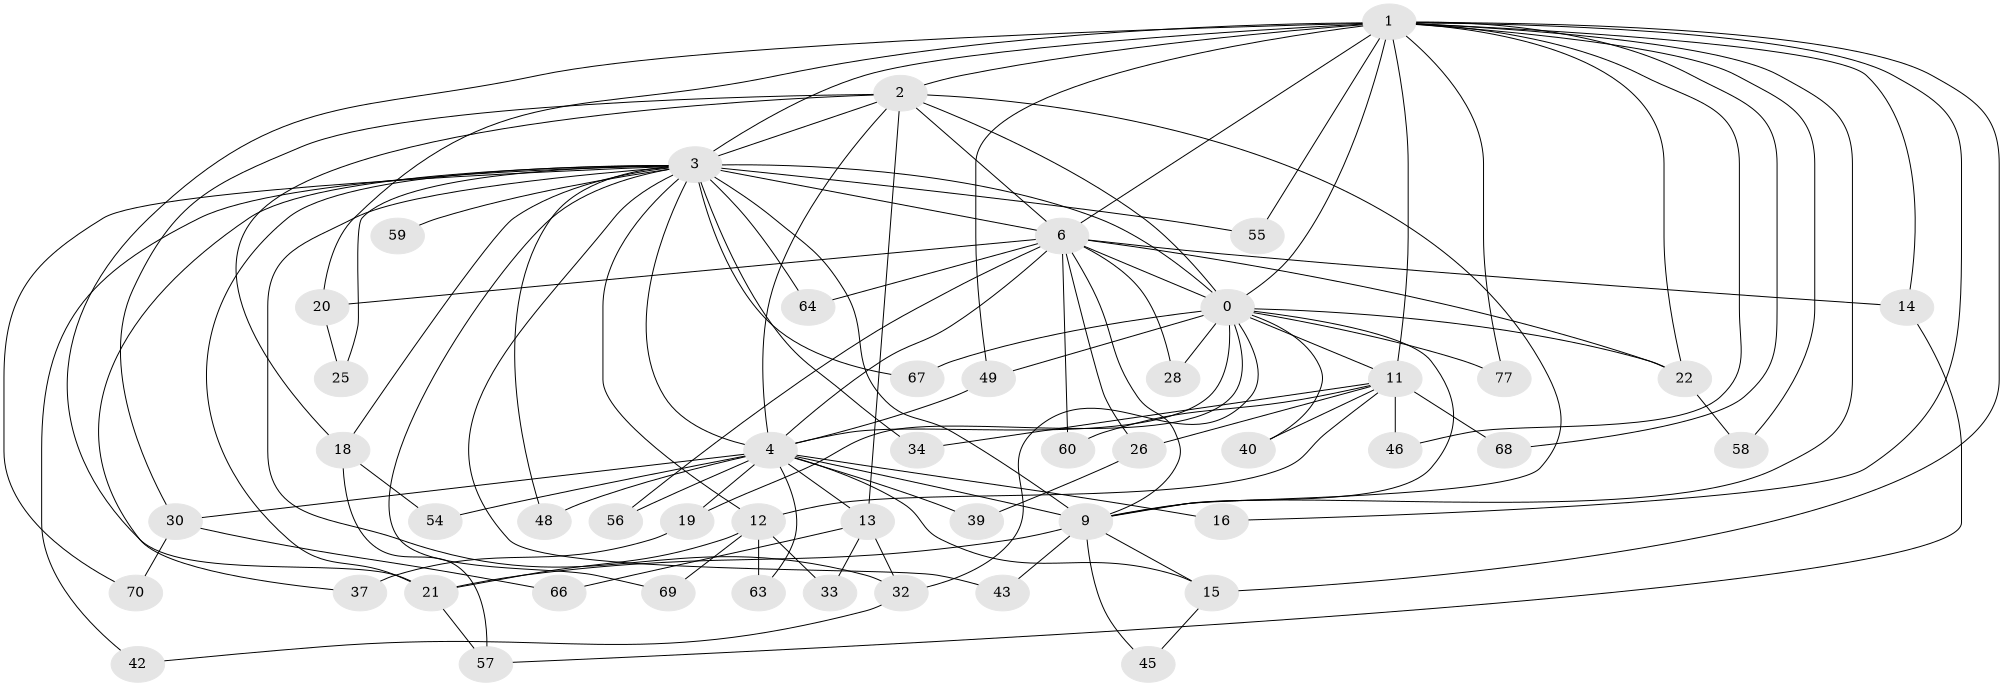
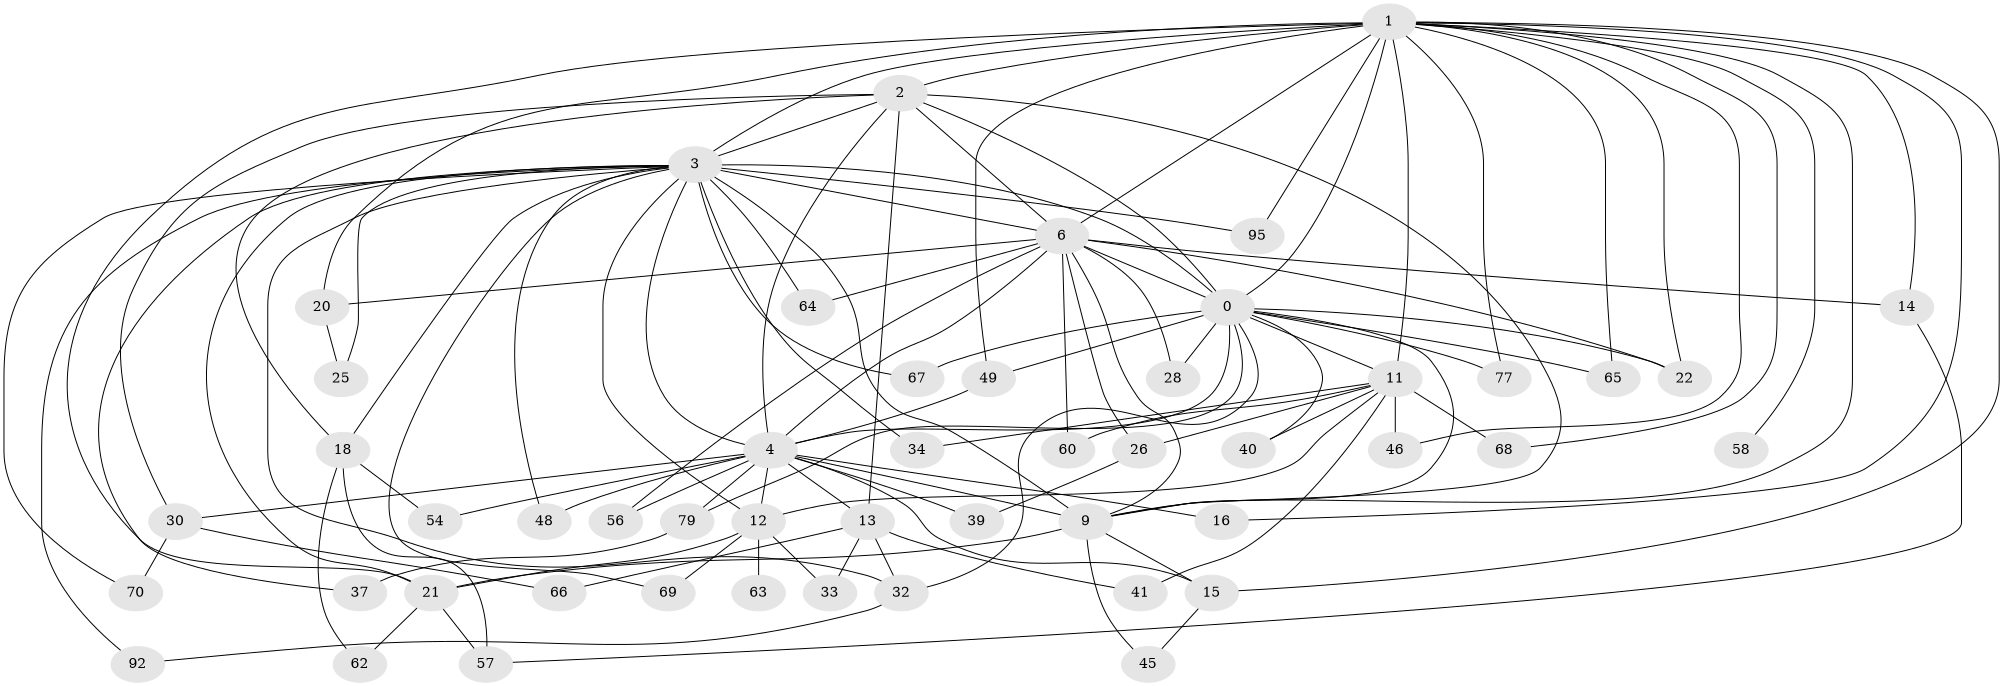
node "59": removed
node "55": label "55" -> "95"
node "65": added
edge "22" -- "58": removed
node "19": label "19" -> "79"
edge "4" -- "63": now "4" -- "12"
node "43": removed
node "41": added
node "42": label "42" -> "92"
node "62": added
